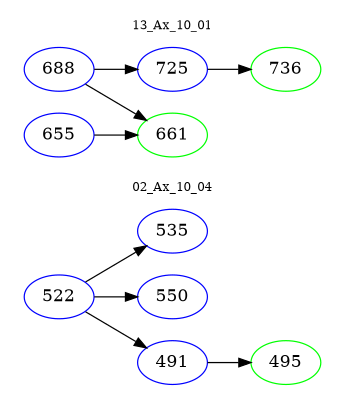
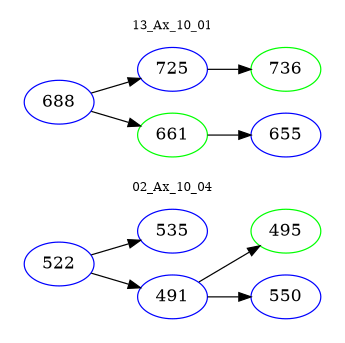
edge "655" -> "661": reversed
edge "522" -> "550": now "491" -> "550"
